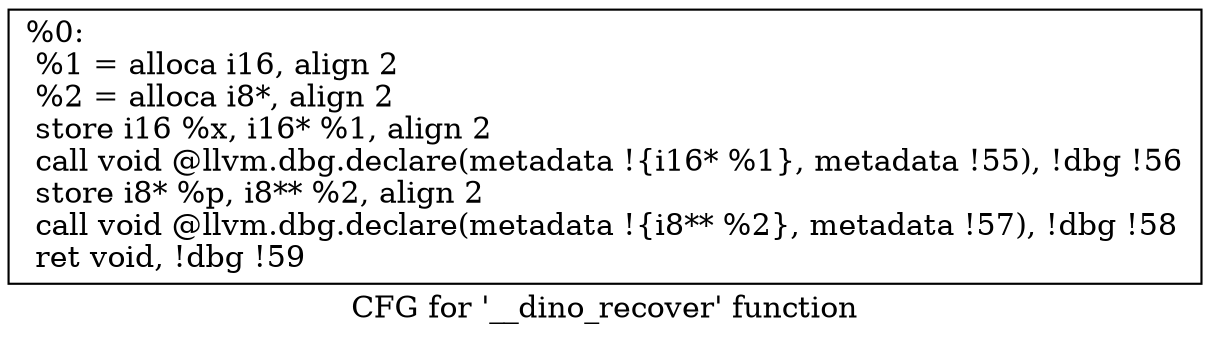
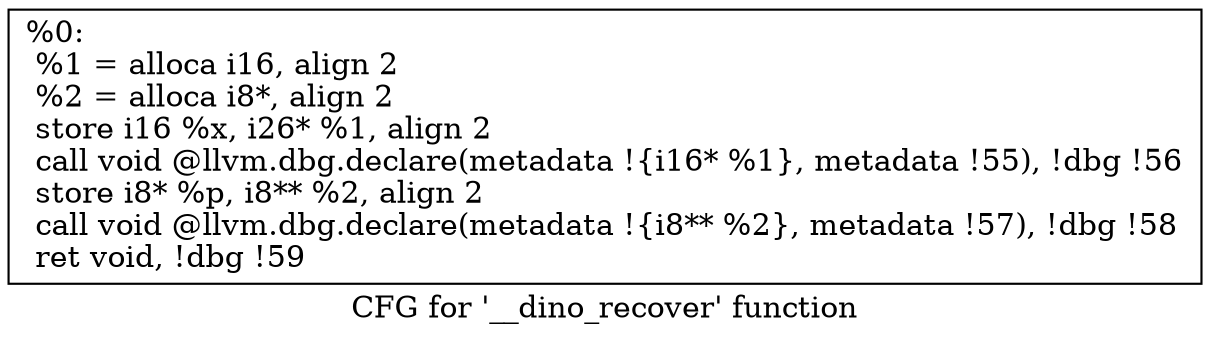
node "%0:": text "store i16 %x, i16* %1, align 2" -> "store i16 %x, i26* %1, align 2"
